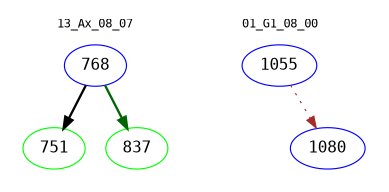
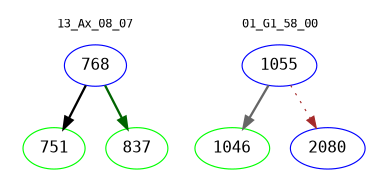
cluster "01_G1_08_00": label "01_G1_08_00" -> "01_G1_58_00"
node "1046": added
node "1080": label "1080" -> "2080"
